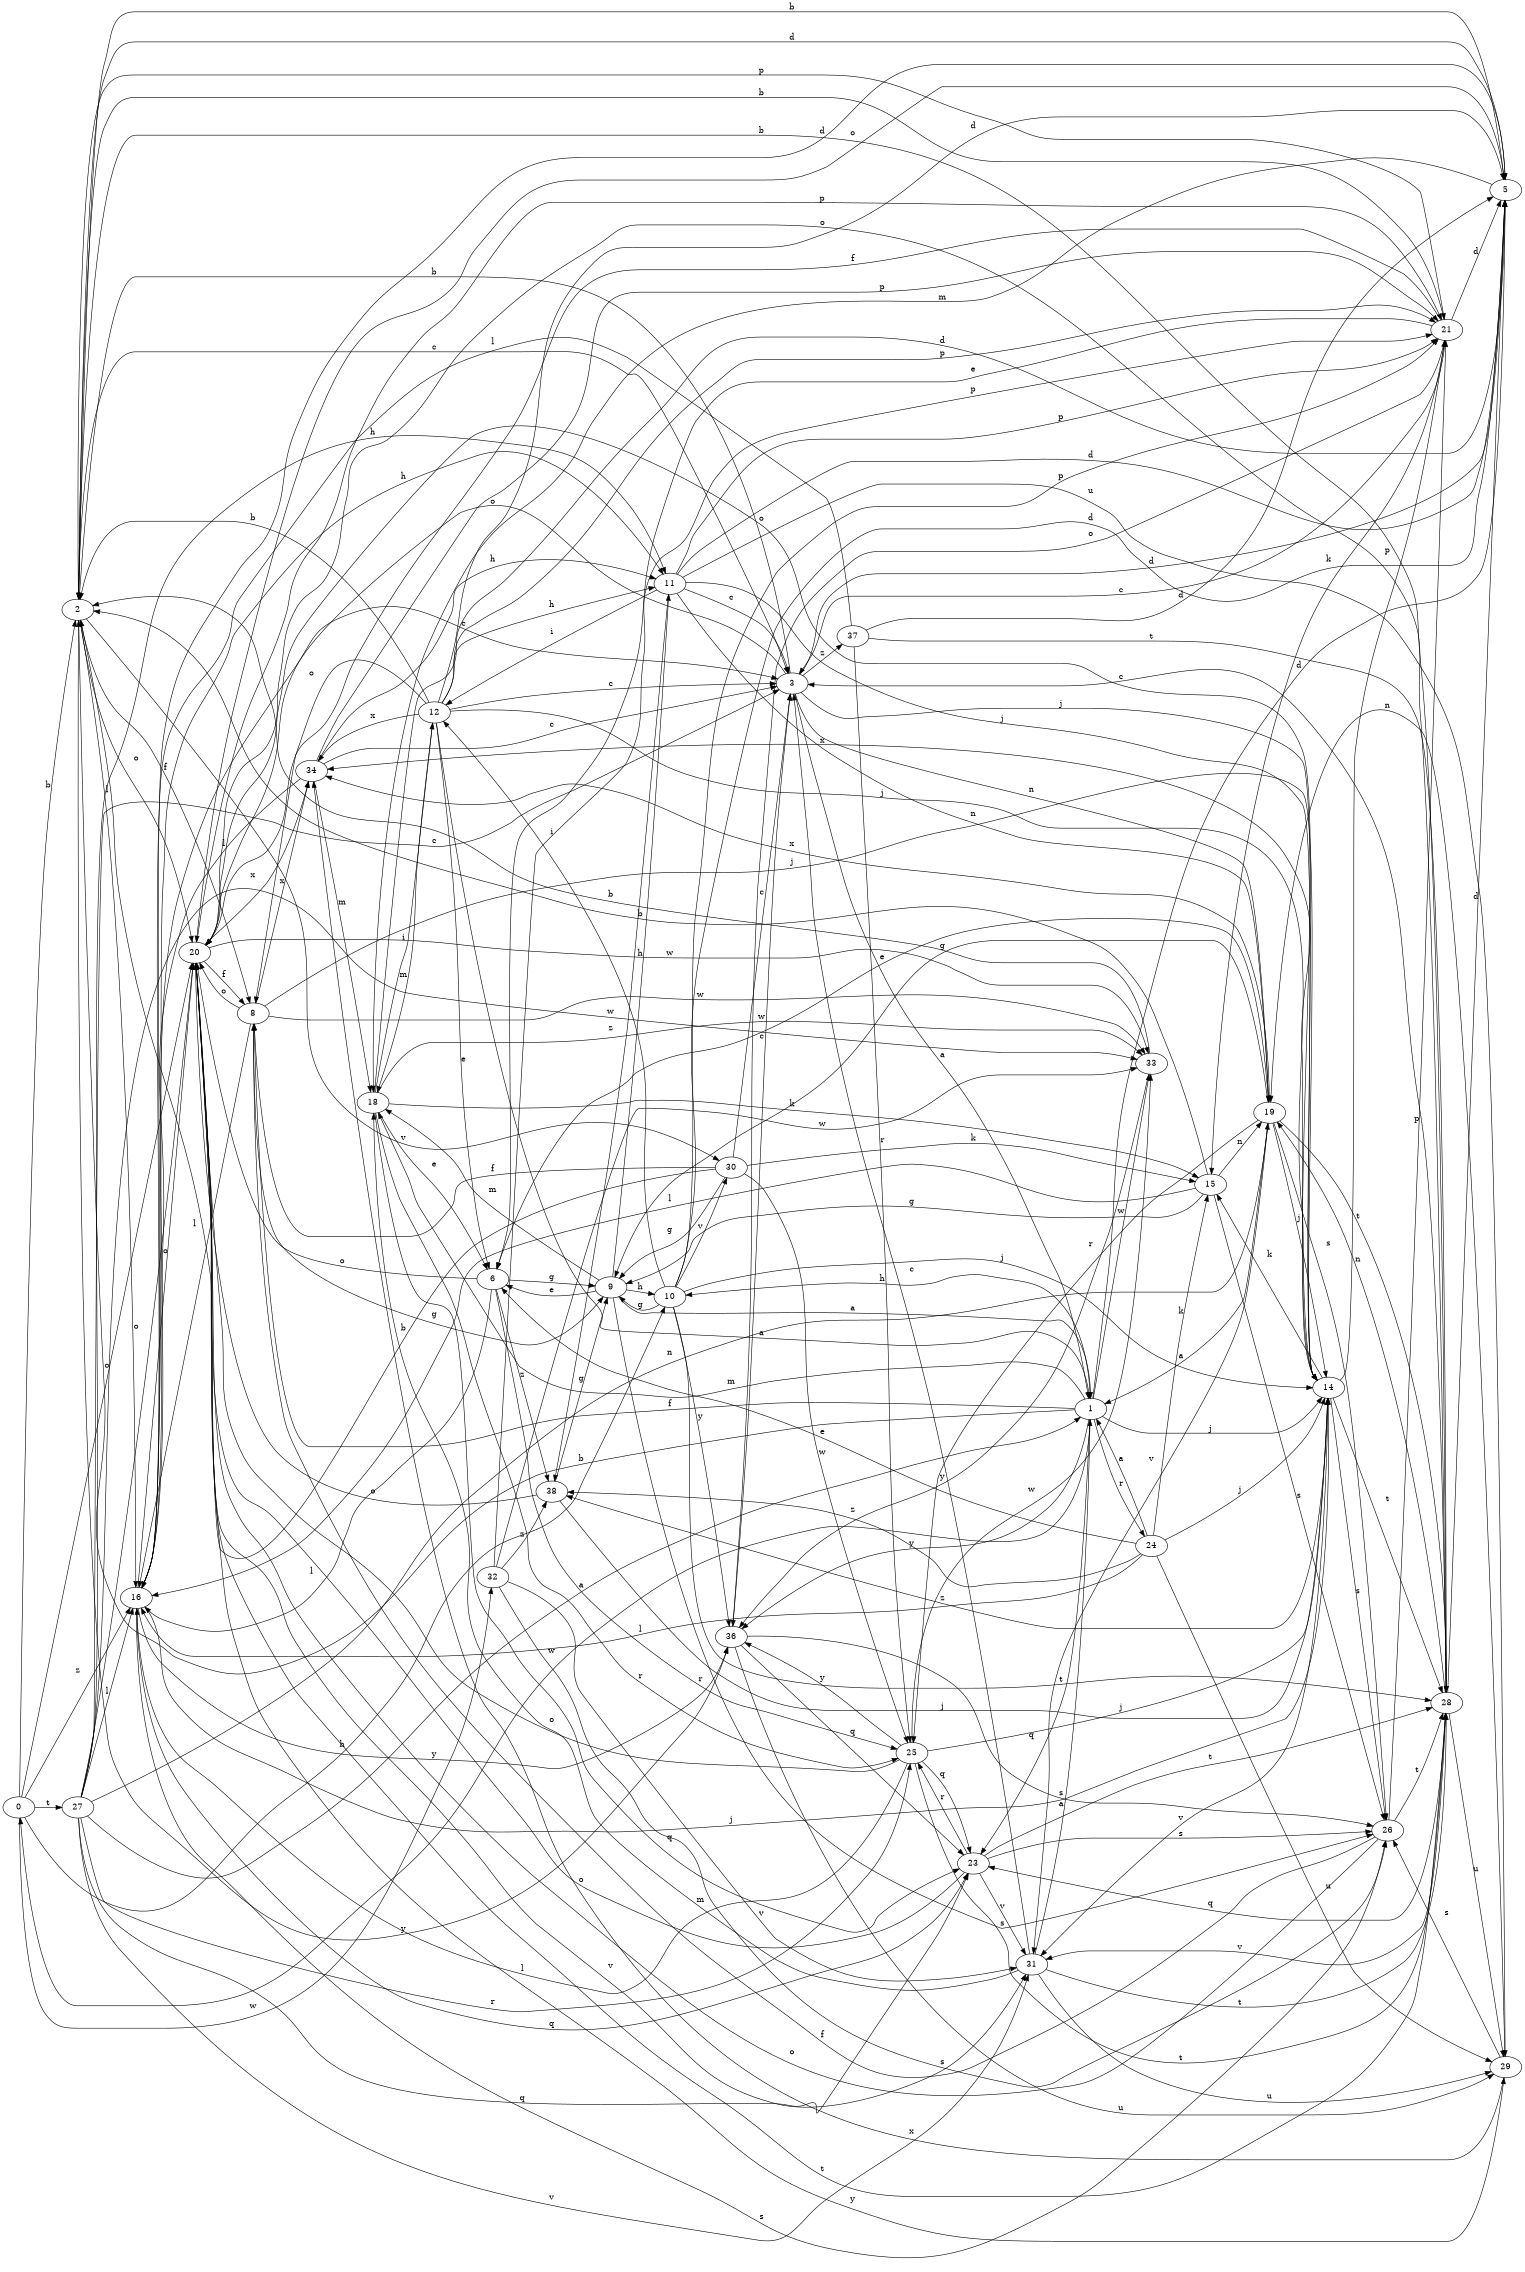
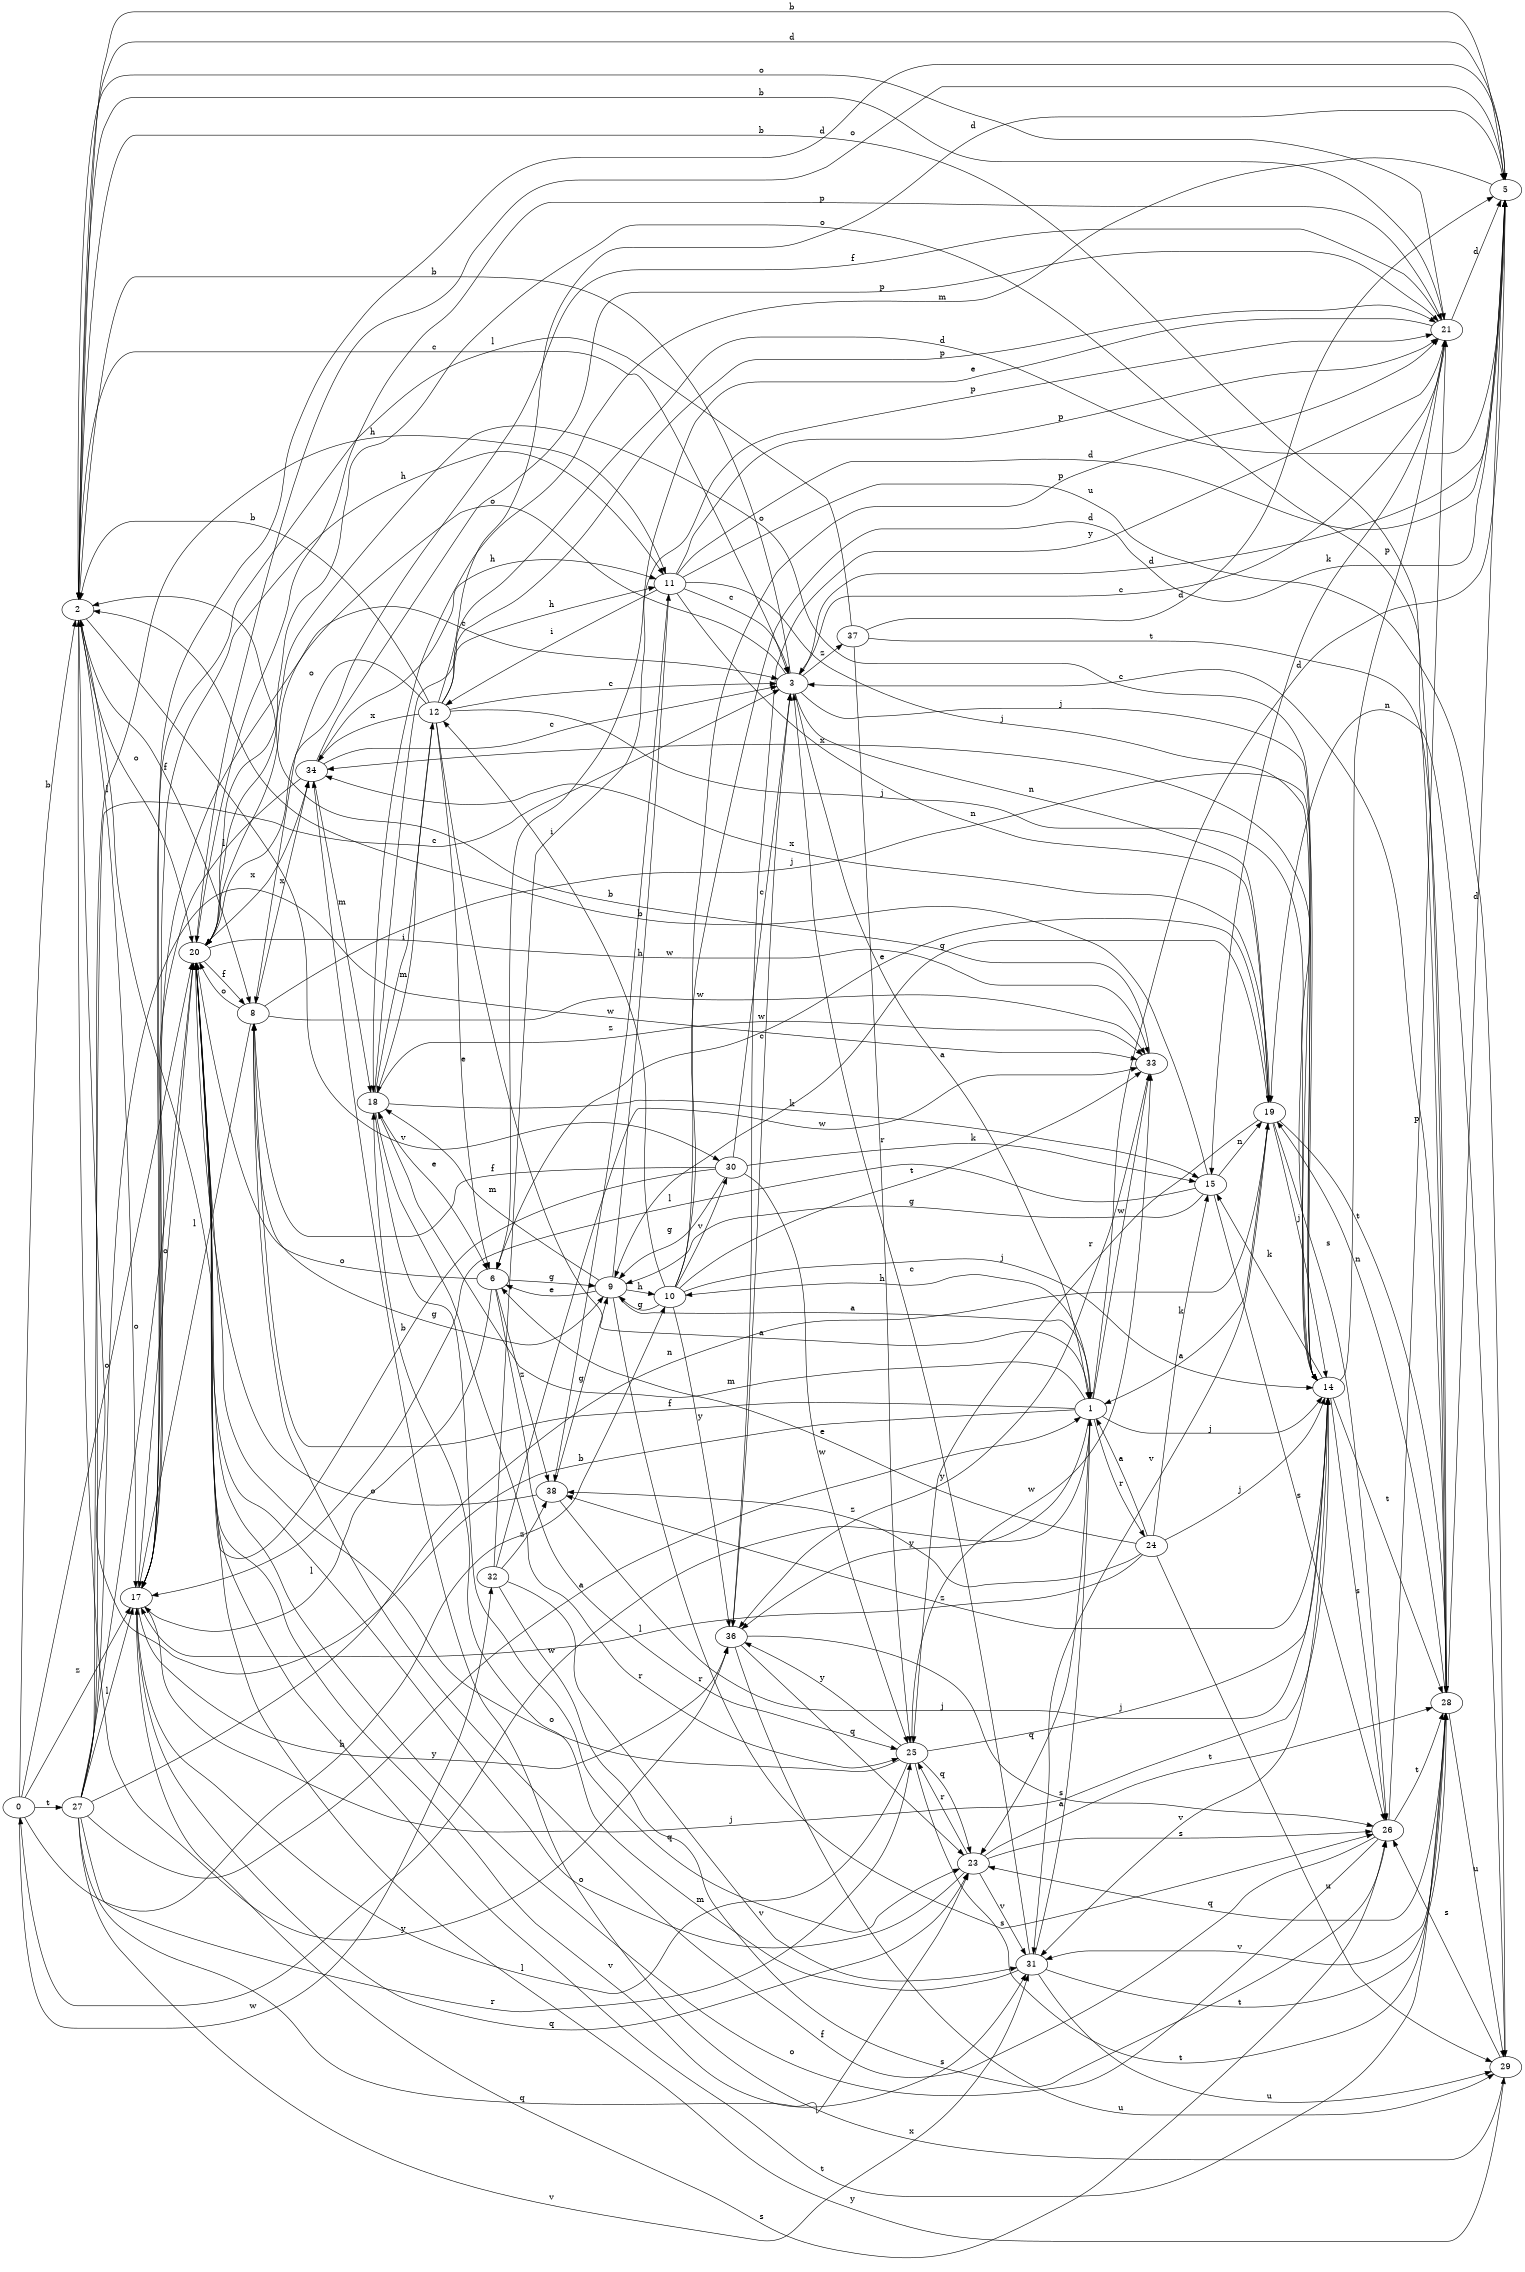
edge "2" -> "21": label "p" -> "o"
edge "21" -> "36": label "o" -> "y"
node "16": label "16" -> "17"
edge "10" -> "28": now "10" -> "33"
